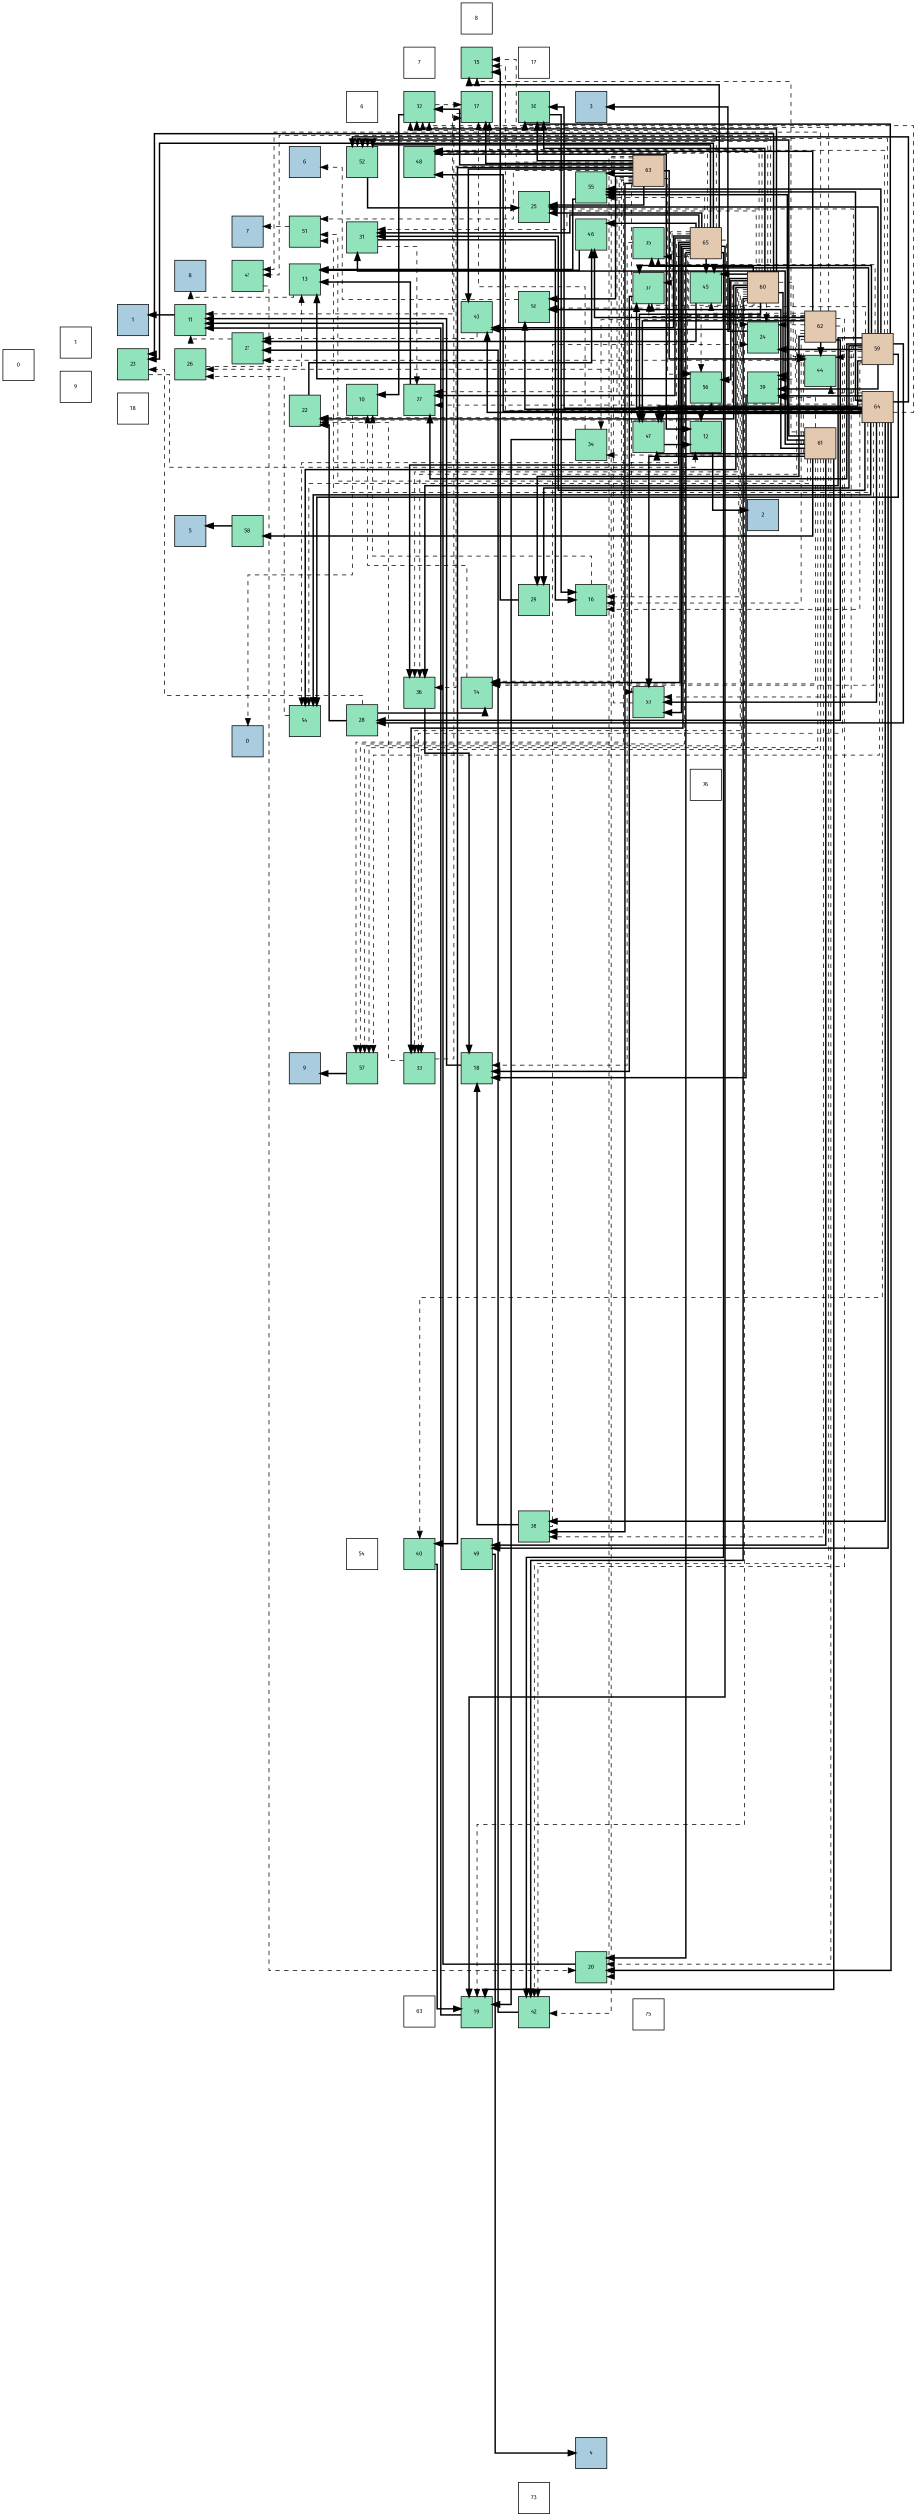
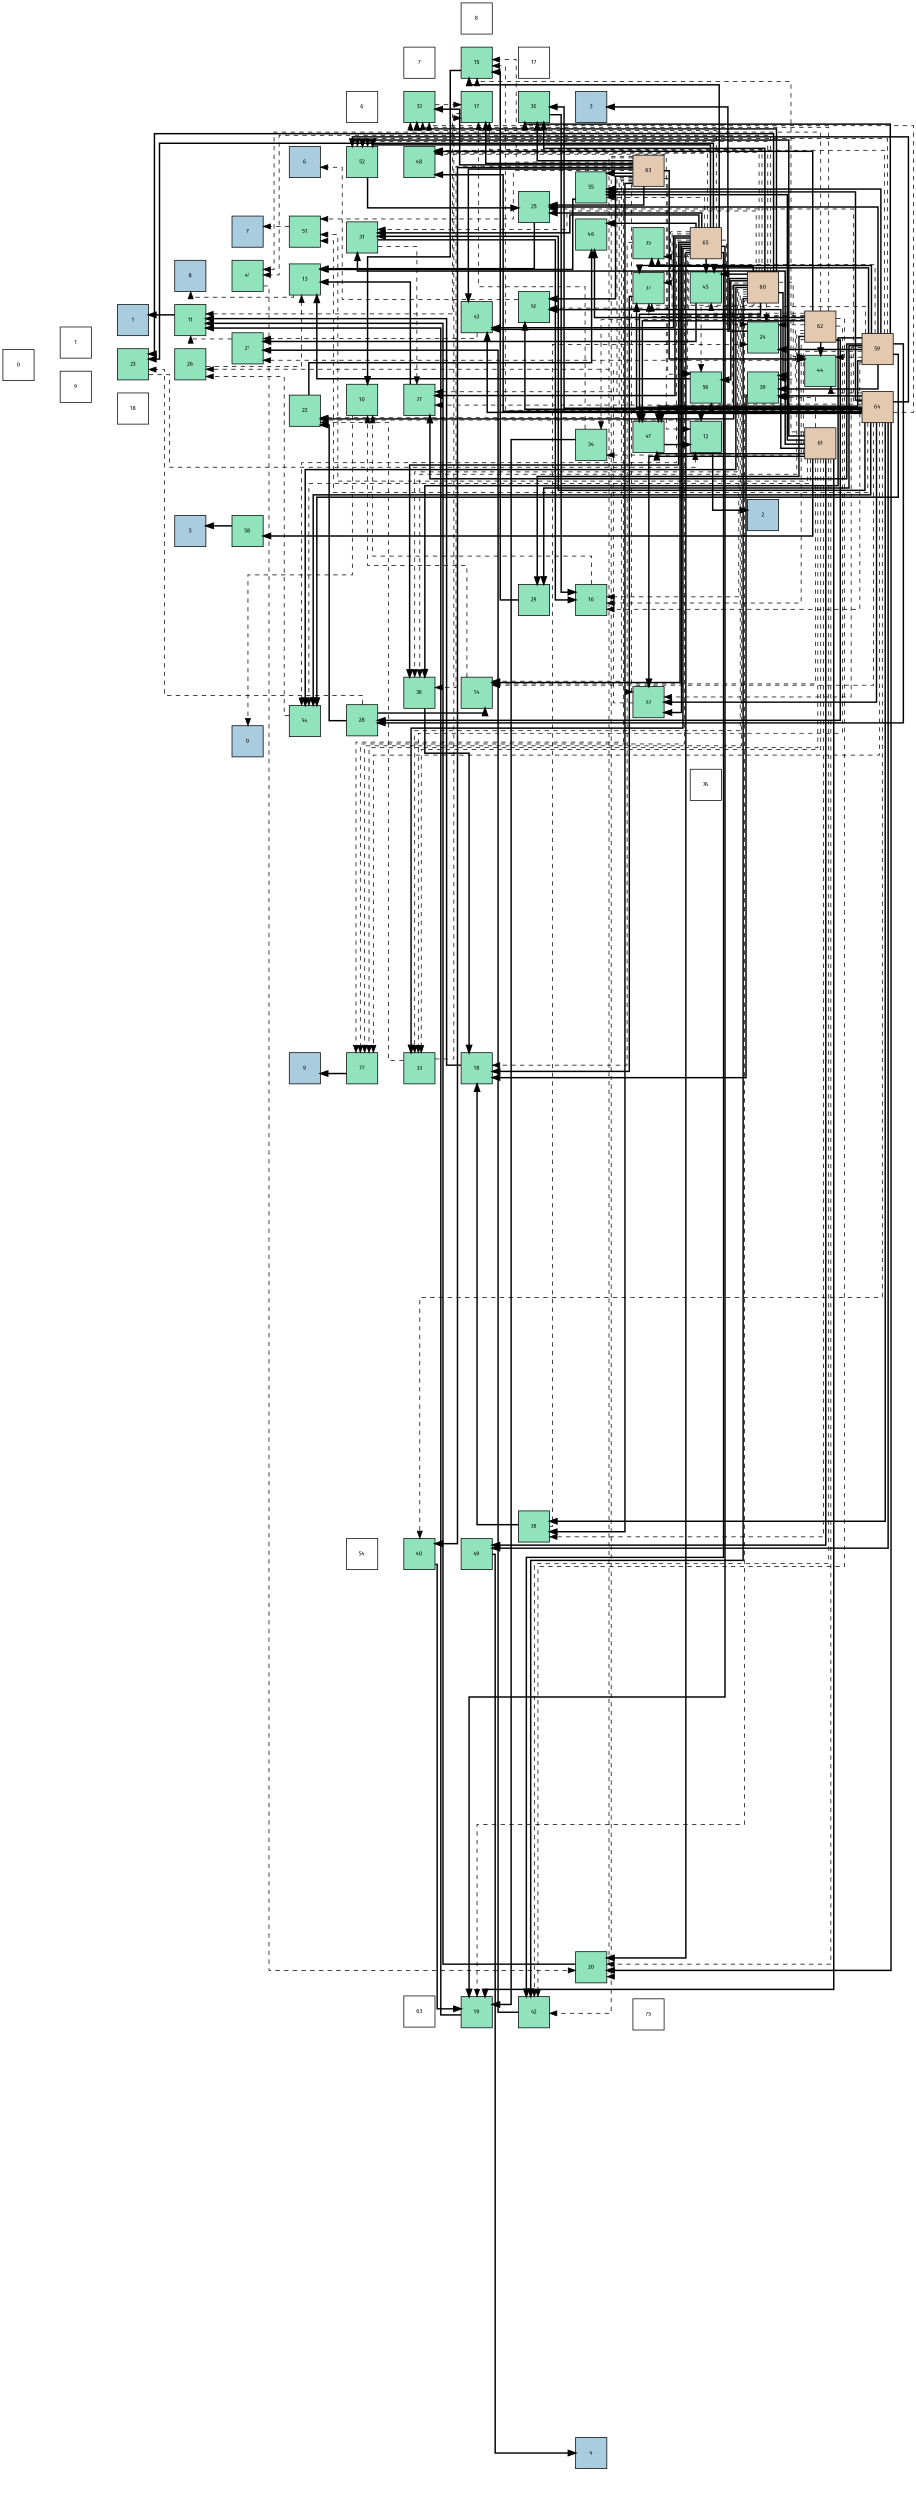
edge "48" -> "12": style bold -> dashed
edge "32" -> "10": now "15" -> "10"
edge "46" -> "13": now "25" -> "13"
node "57": label "57" -> "77"
node "73": removed
